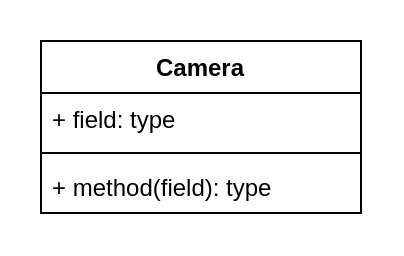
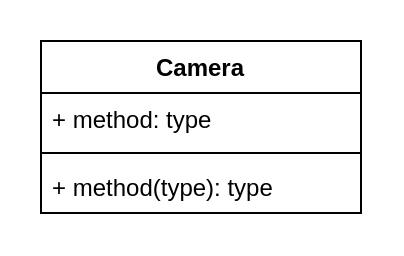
node "+ field: type": label "+ field: type" -> "+ method: type"
node "+ method(field): type": label "+ method(field): type" -> "+ method(type): type"
